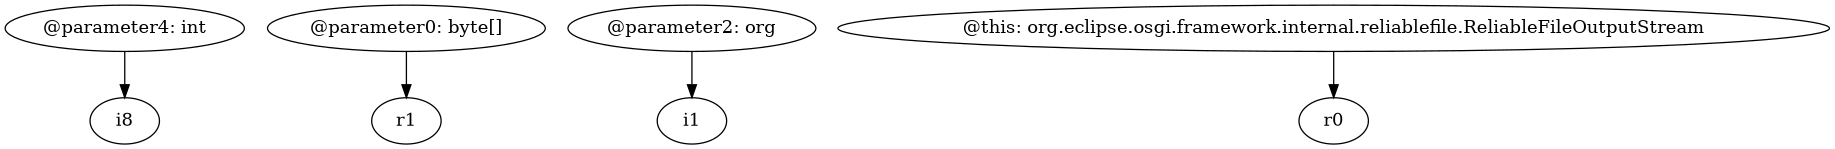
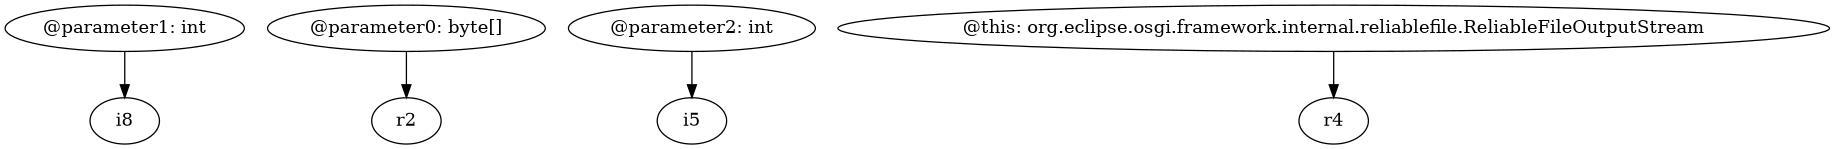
node "@parameter4: int": label "@parameter4: int" -> "@parameter1: int"
node "@parameter2: org": label "@parameter2: org" -> "@parameter2: int"
node "r1": label "r1" -> "r2"
node "i1": label "i1" -> "i5"
node "r0": label "r0" -> "r4"
